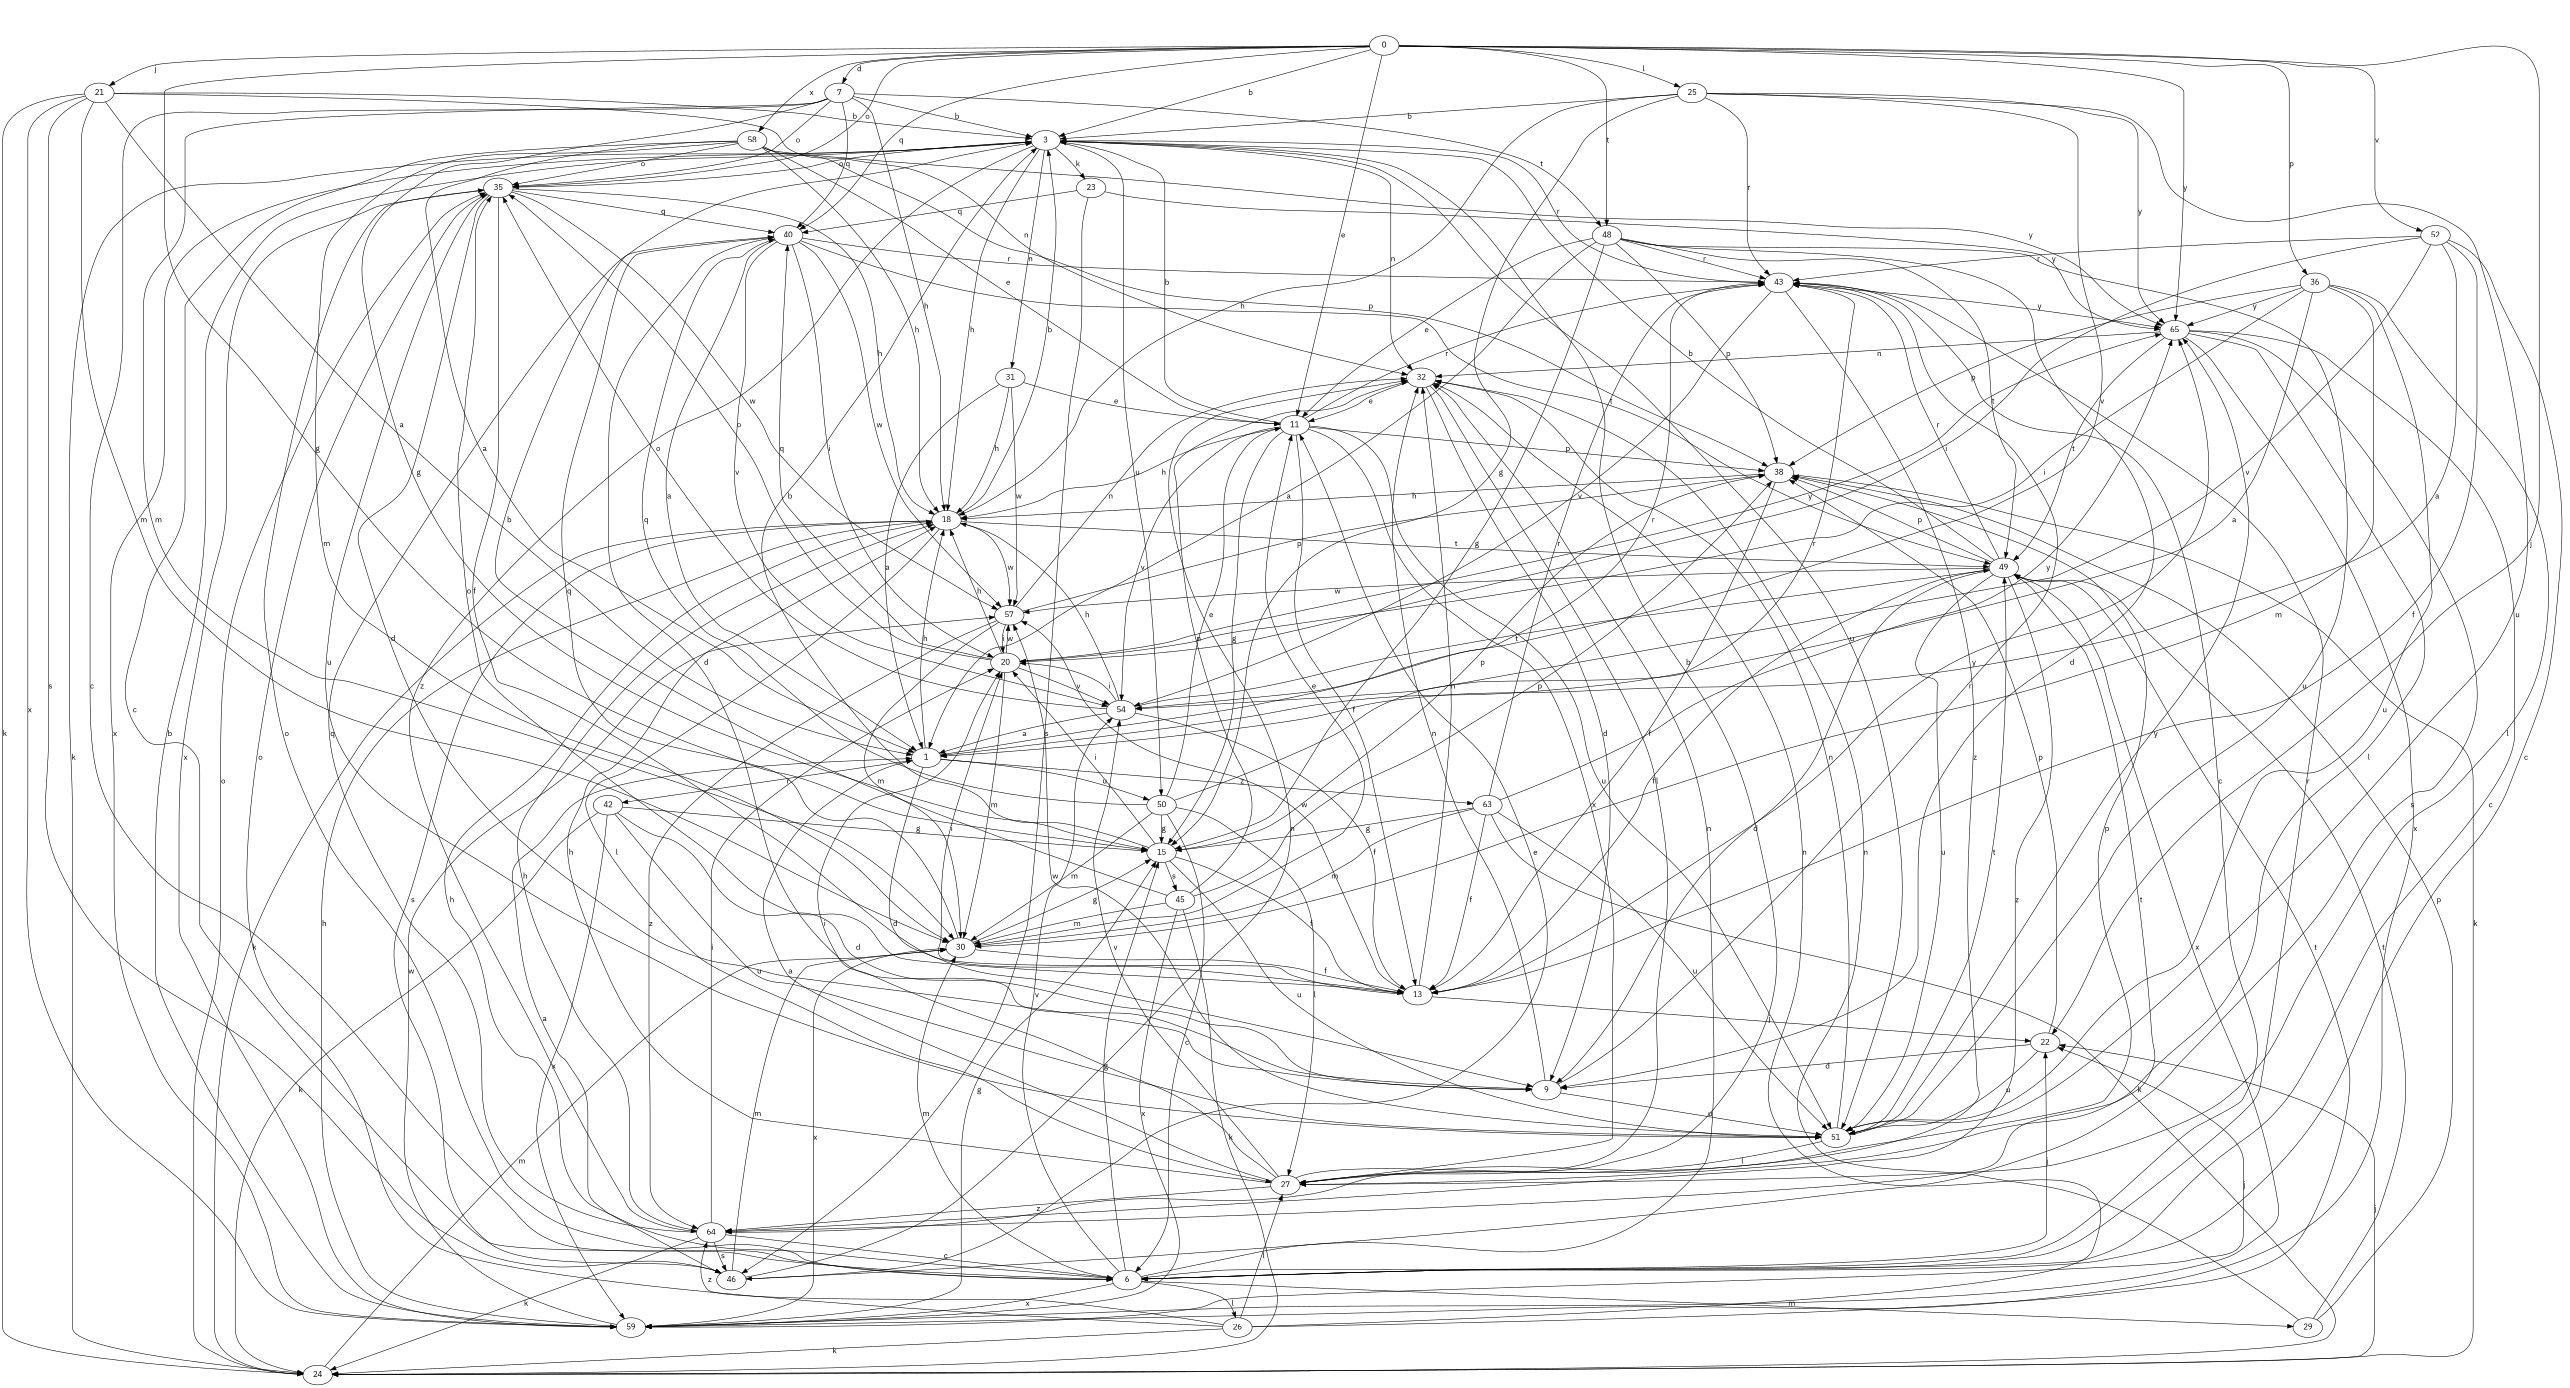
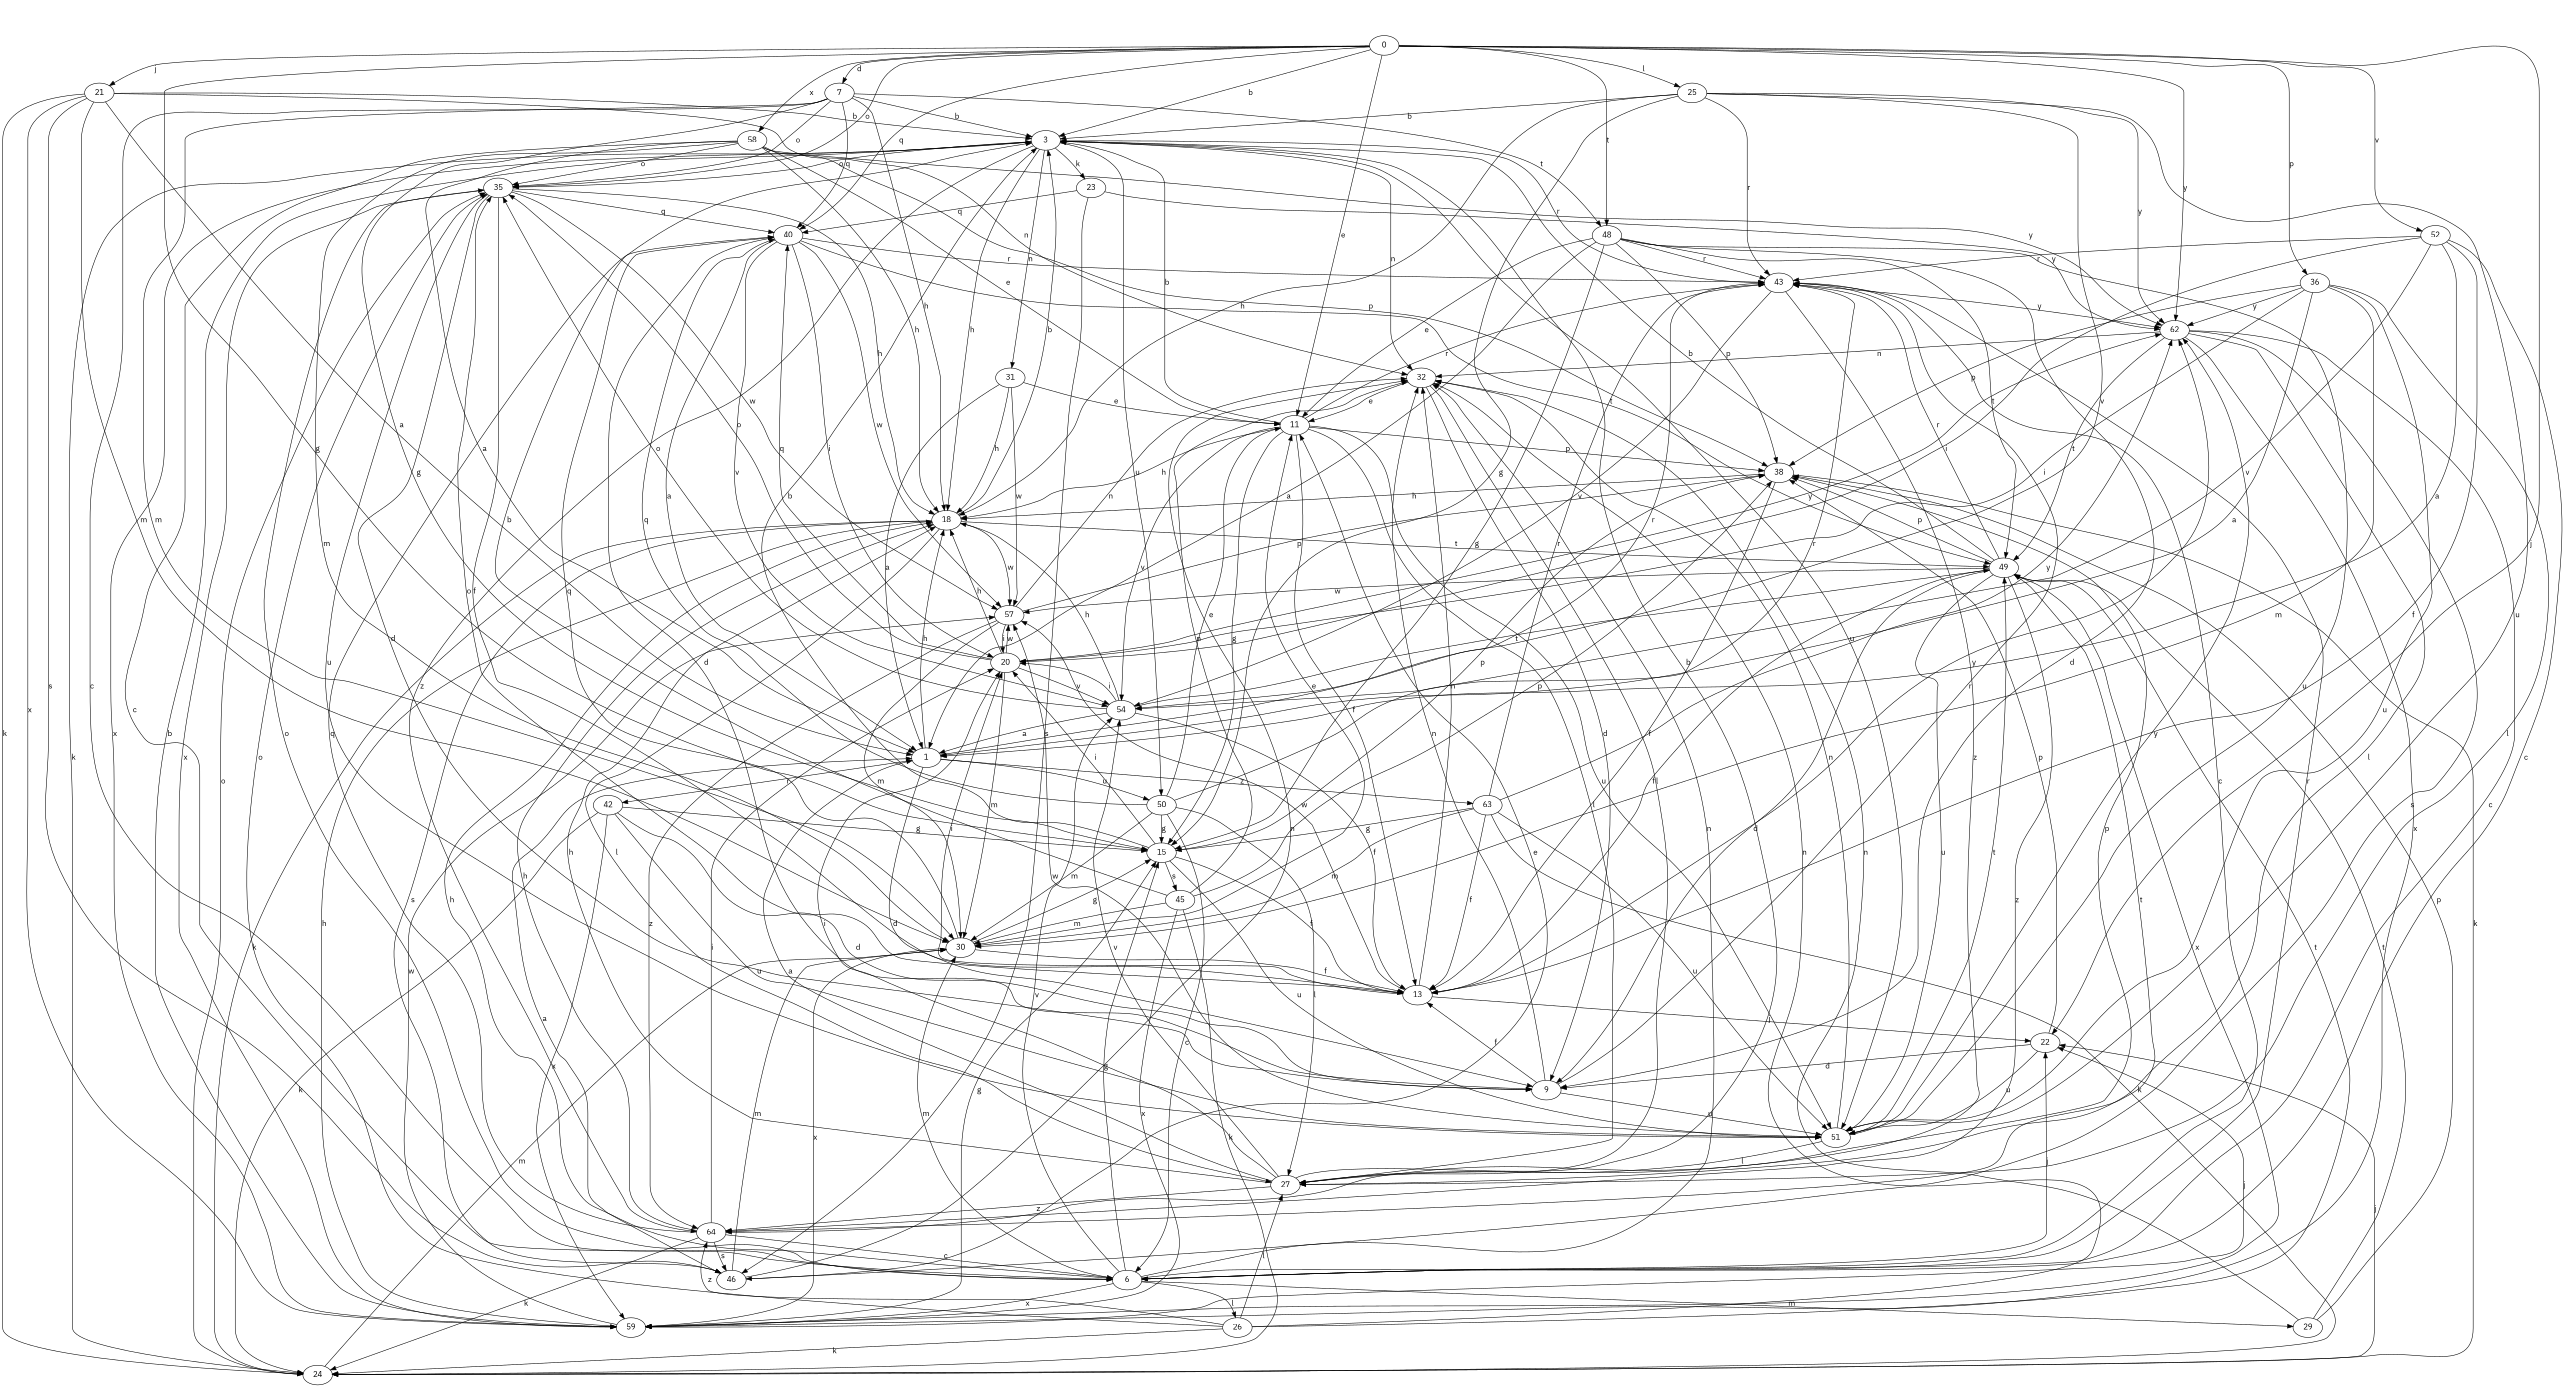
node "65": label "65" -> "62"
edge "11" -> "27": label "x" -> "l"
edge "9" -> "13": added, label "f"
